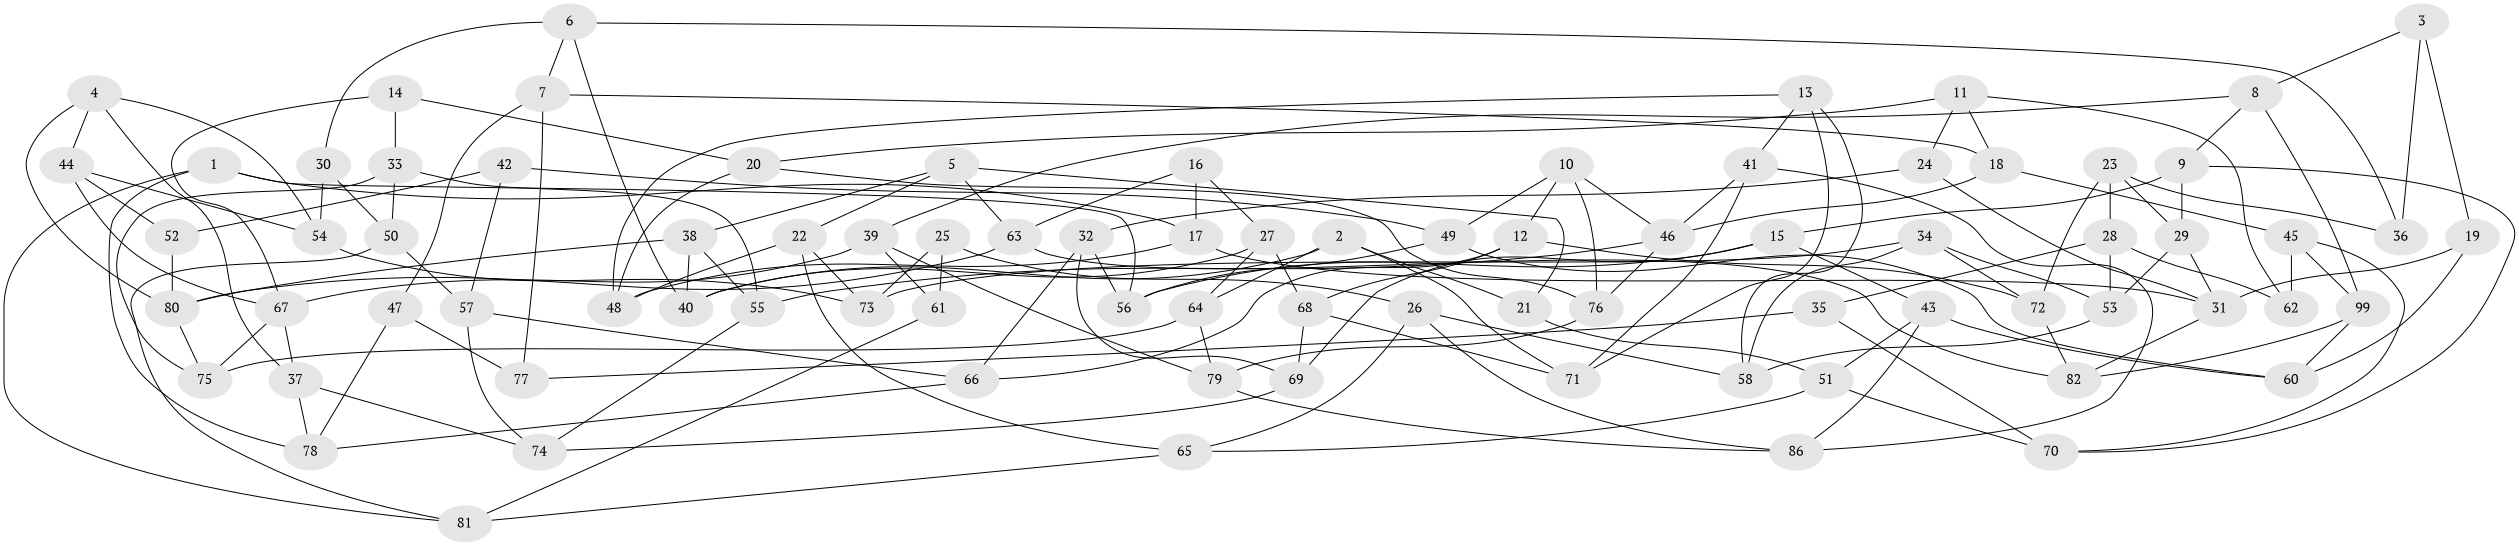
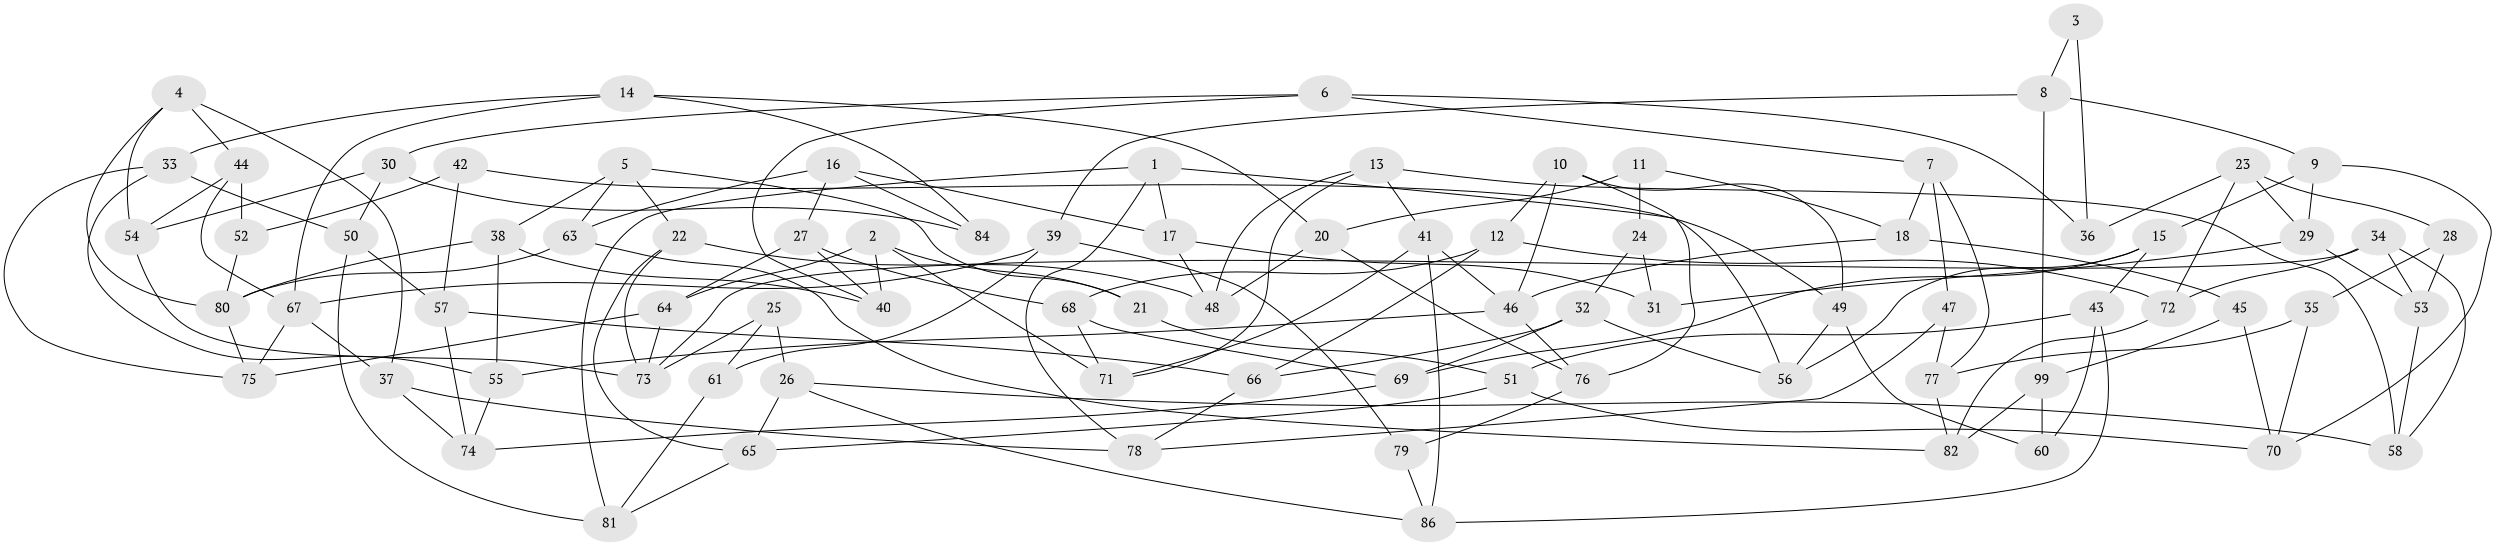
node "84": added
node "19": removed
node "62": removed
edge "31" -- "82": now "77" -- "82"
edge "64" -- "79": now "64" -- "73"
